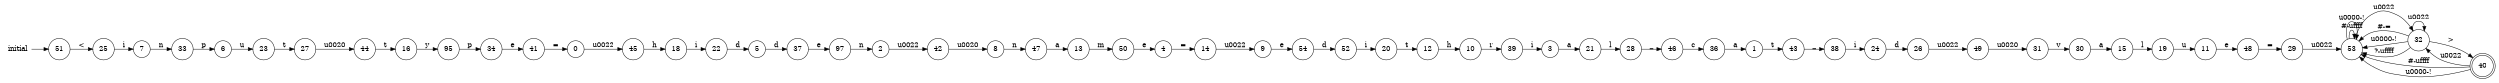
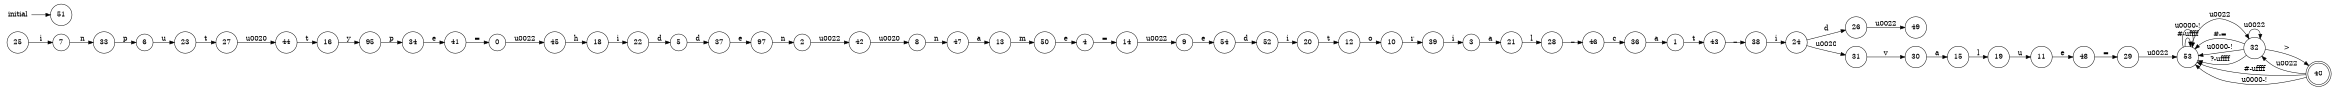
edge "12" -> "10": label "h" -> "o"
edge "51" -> "25": removed, label "<"
edge "49" -> "31": now "24" -> "31"
